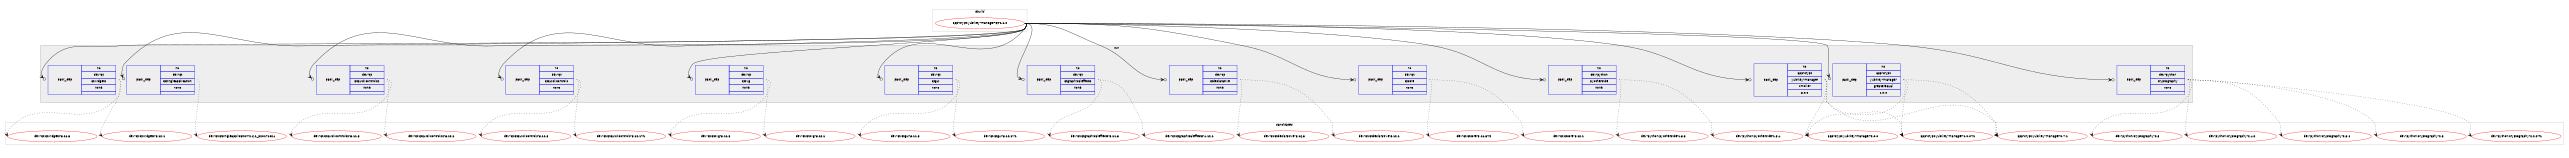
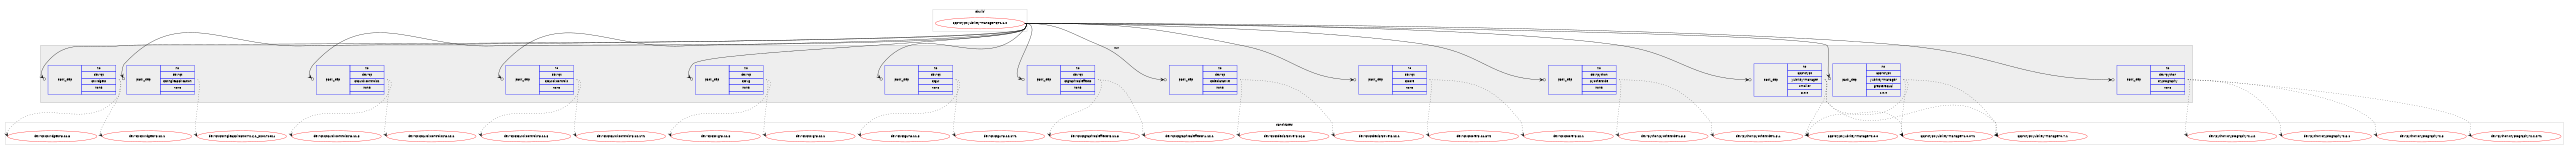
node "dev-python/cryptography-2.5": removed
